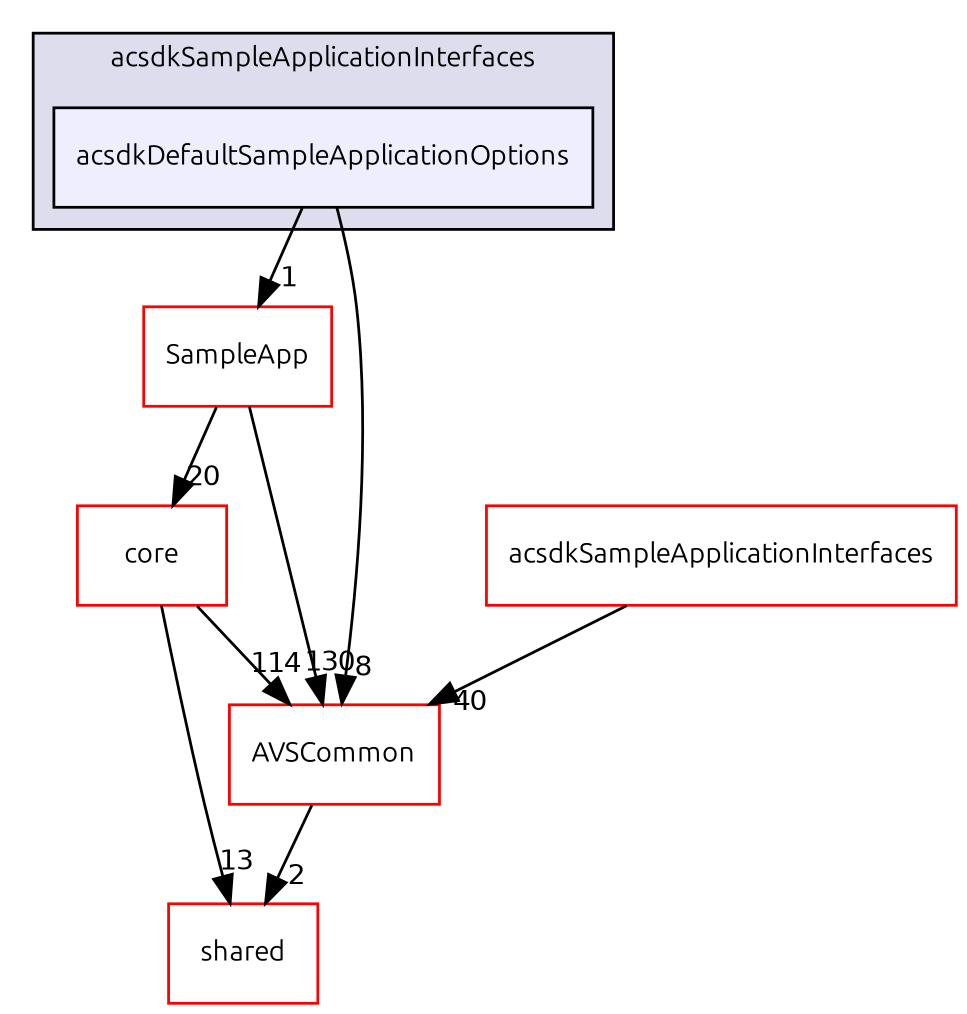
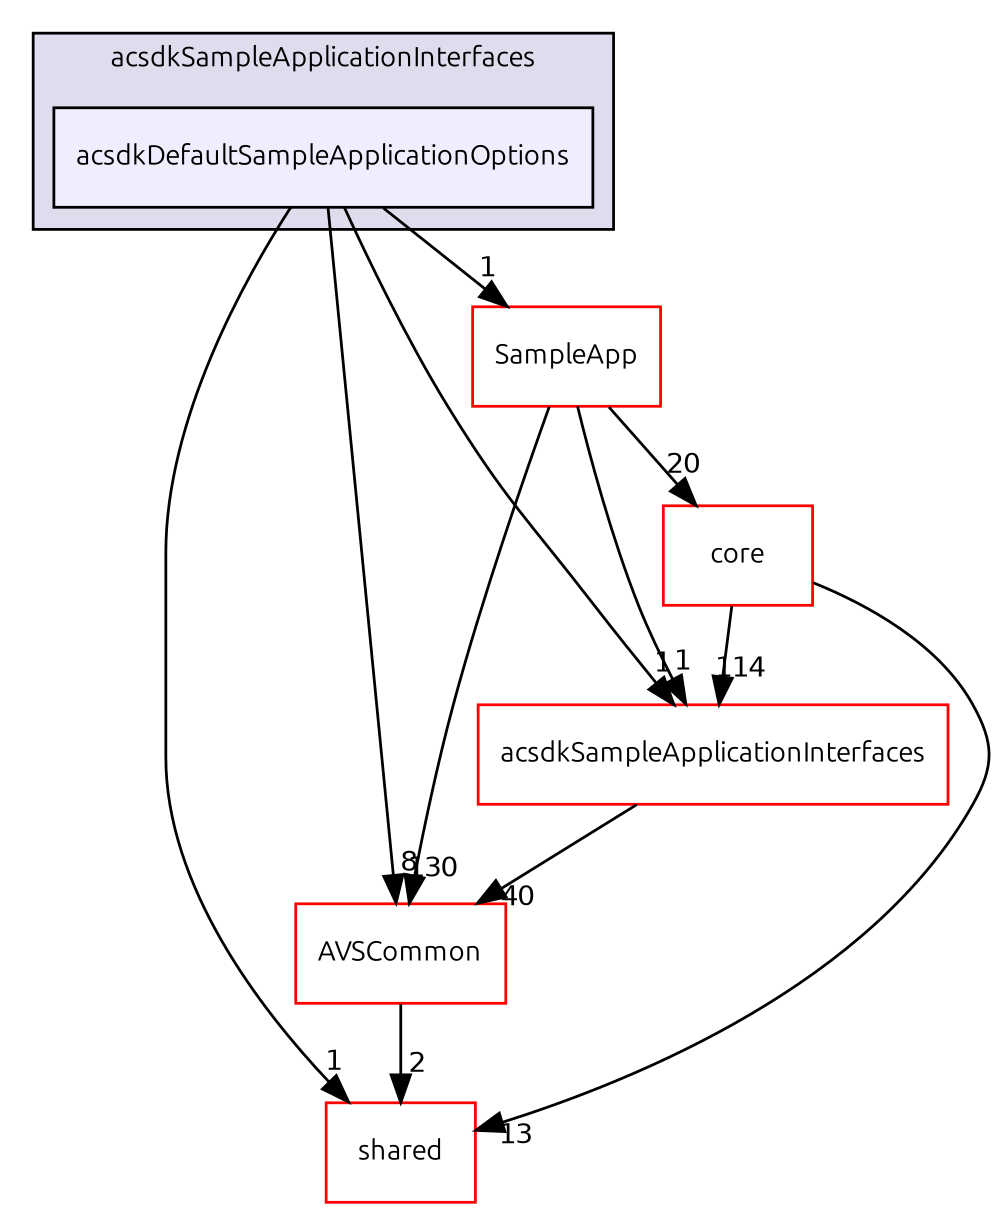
edge "acsdkDefaultSampleApplicationOptions" -> "acsdkSampleApplicationInterfaces": added
edge "SampleApp" -> "acsdkSampleApplicationInterfaces": added
edge "core" -> "AVSCommon": now "core" -> "acsdkSampleApplicationInterfaces"
edge "acsdkDefaultSampleApplicationOptions" -> "shared": added
